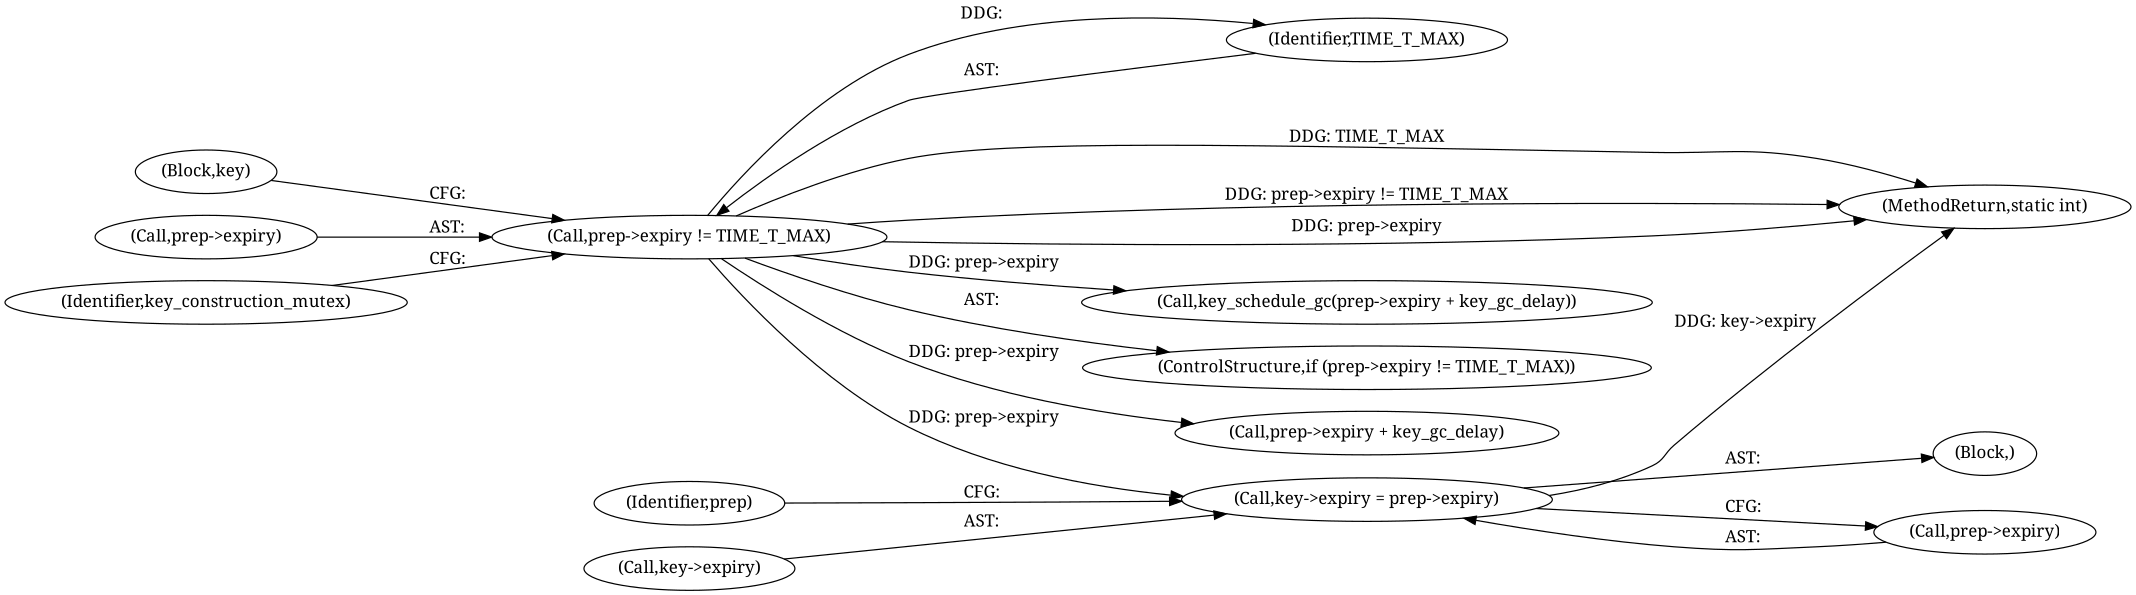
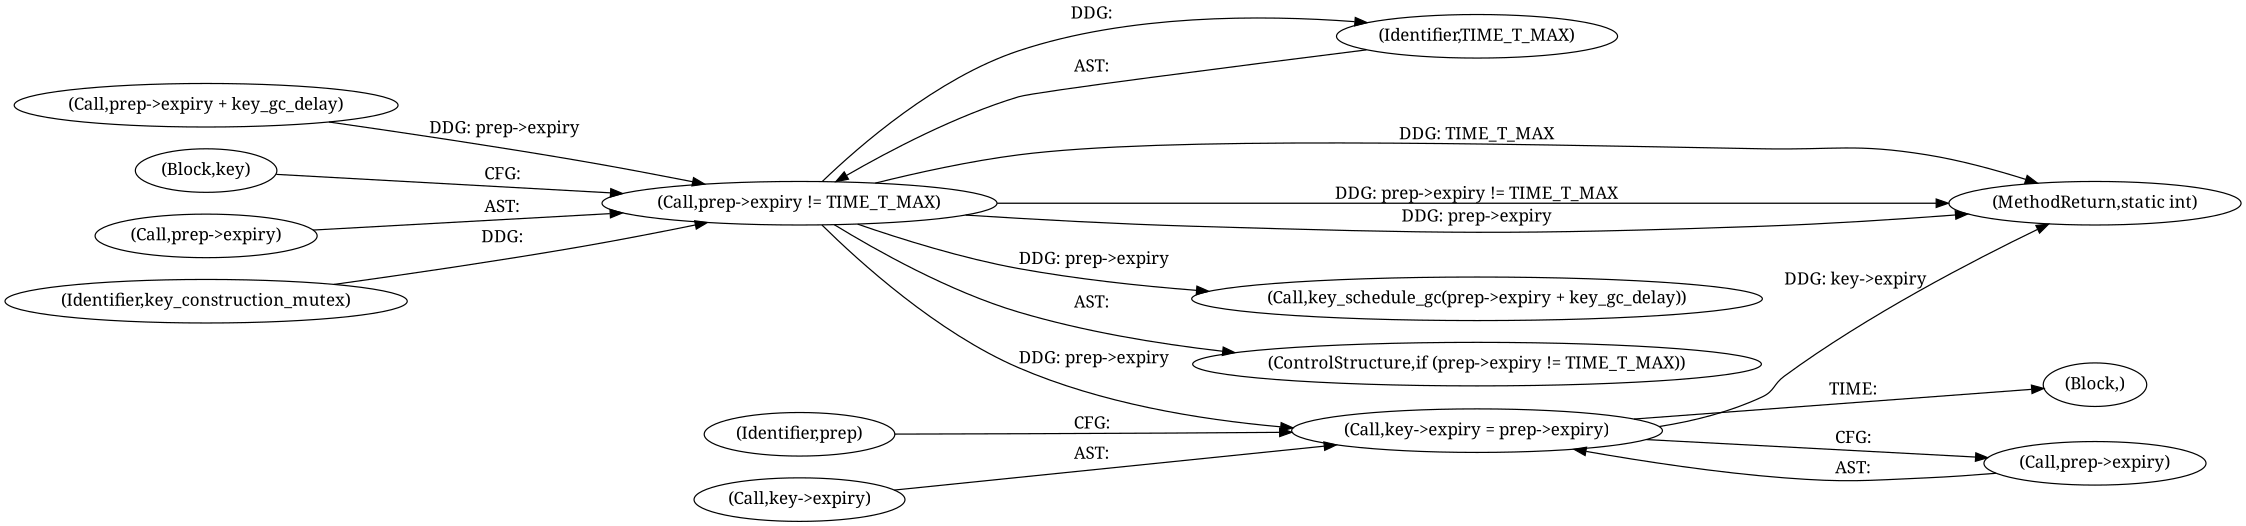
edge "(Identifier,key_construction_mutex)" -> "(Call,prep->expiry != TIME_T_MAX)": label "CFG: " -> "DDG: "
edge "(Call,prep->expiry != TIME_T_MAX)" -> "(Call,prep->expiry + key_gc_delay)": reversed
edge "(Call,key->expiry = prep->expiry)" -> "(Block,)": label "AST: " -> "TIME: "
